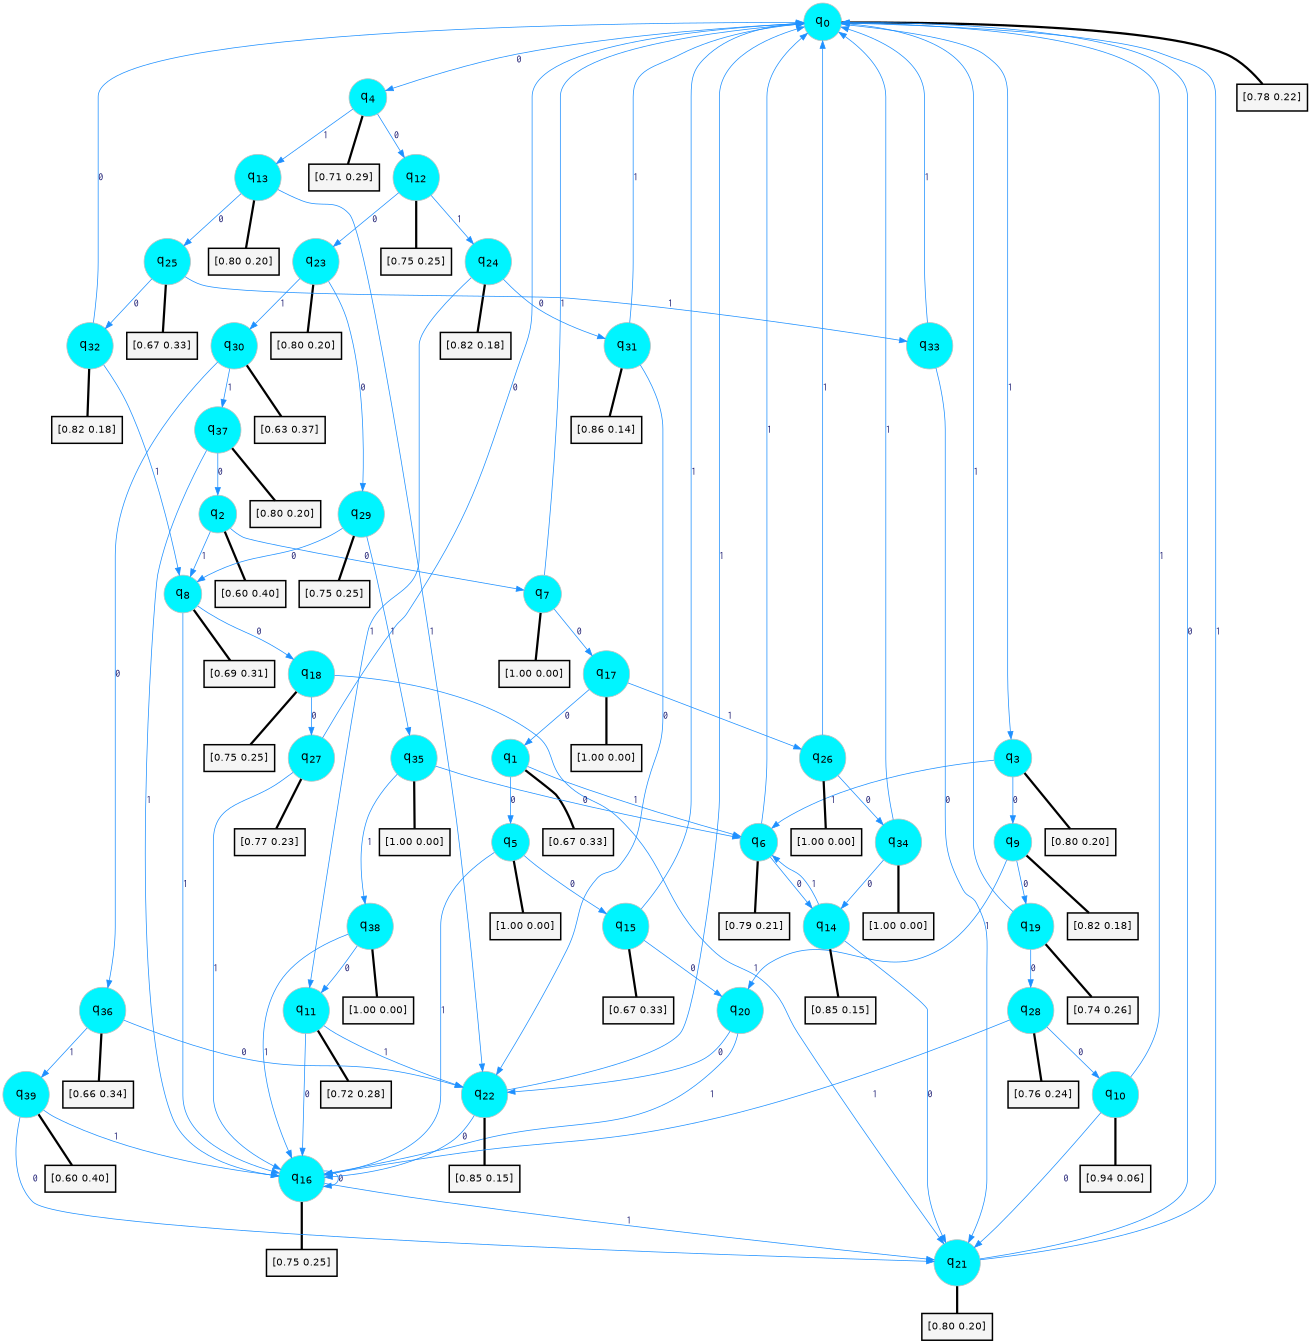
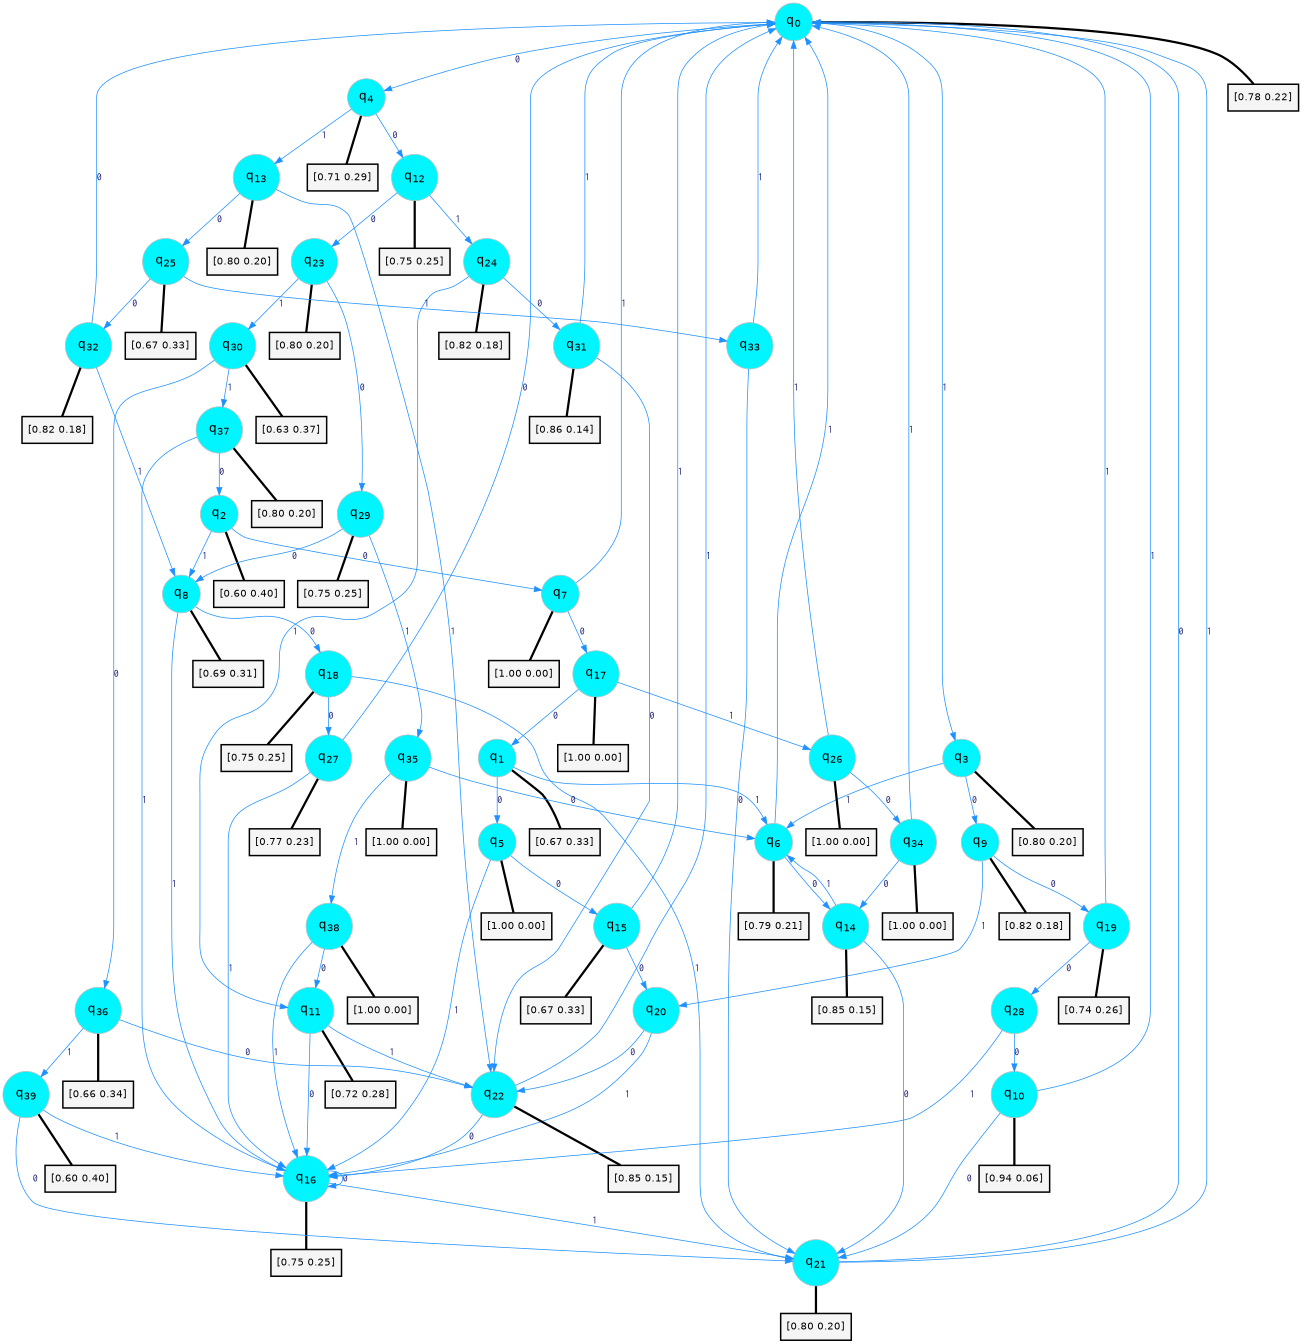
node "[0.76 0.24]": removed
